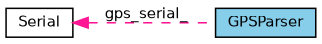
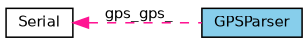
edge "GPSParser" -> "Serial": label " gps_serial_" -> " gps_gps_"
